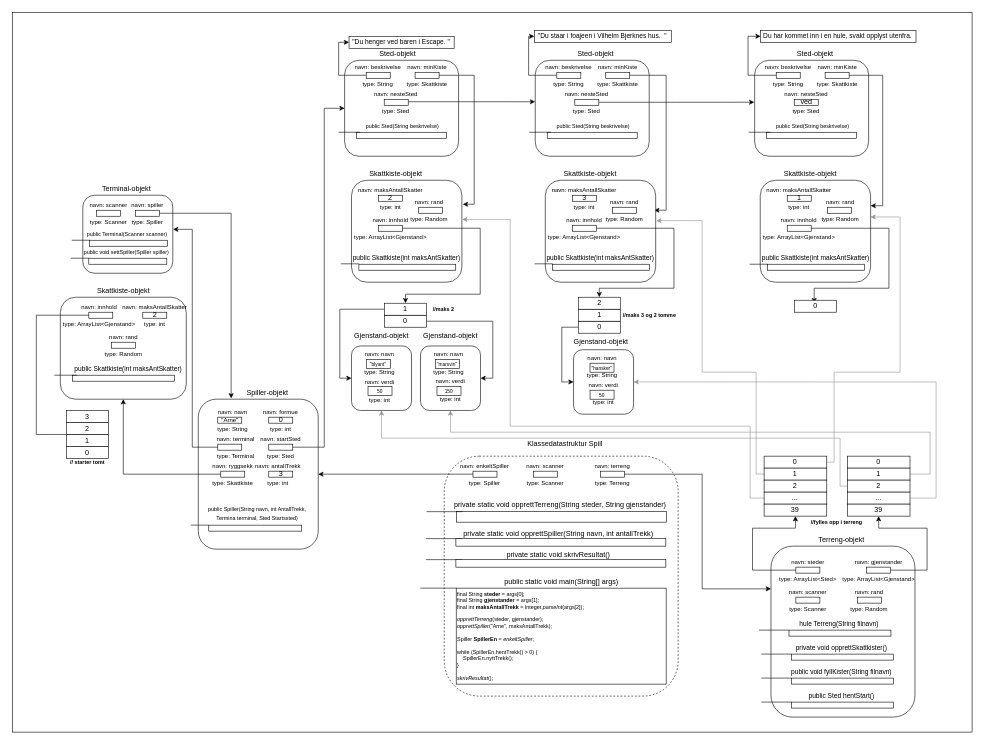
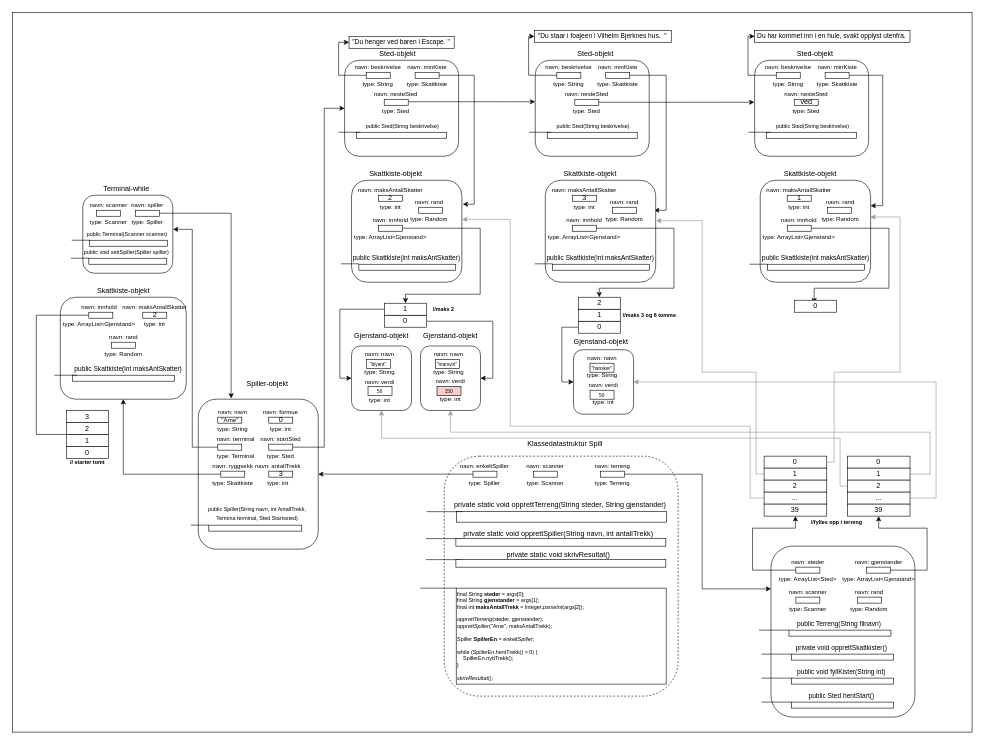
node "Du har kommet inn i en hule, svakt opplyst utenfra.": moved (839, 36) -> (833, 36)
node "Terminal-objekt": label "Terminal-objekt" -> "Terminal-while"
node "//maks 3 og 2 tomme": label "//maks 3 og 2 tomme" -> "//maks 3 og 6 tomme"
node "150": fillcolor #ffffff -> #f8cecc
node "Spiller-objekt": moved (267, 393) -> (267, 384)
node "Terreng-objekt": removed
node "public static void main(String[] args)": removed
node "hule Terreng(String filnavn)": label "hule Terreng(String filnavn)" -> "public Terreng(String filnavn)"
node "public void fyllKister(String filnavn)": label "public void fyllKister(String filnavn)" -> "public void fyllKister(String int)"
